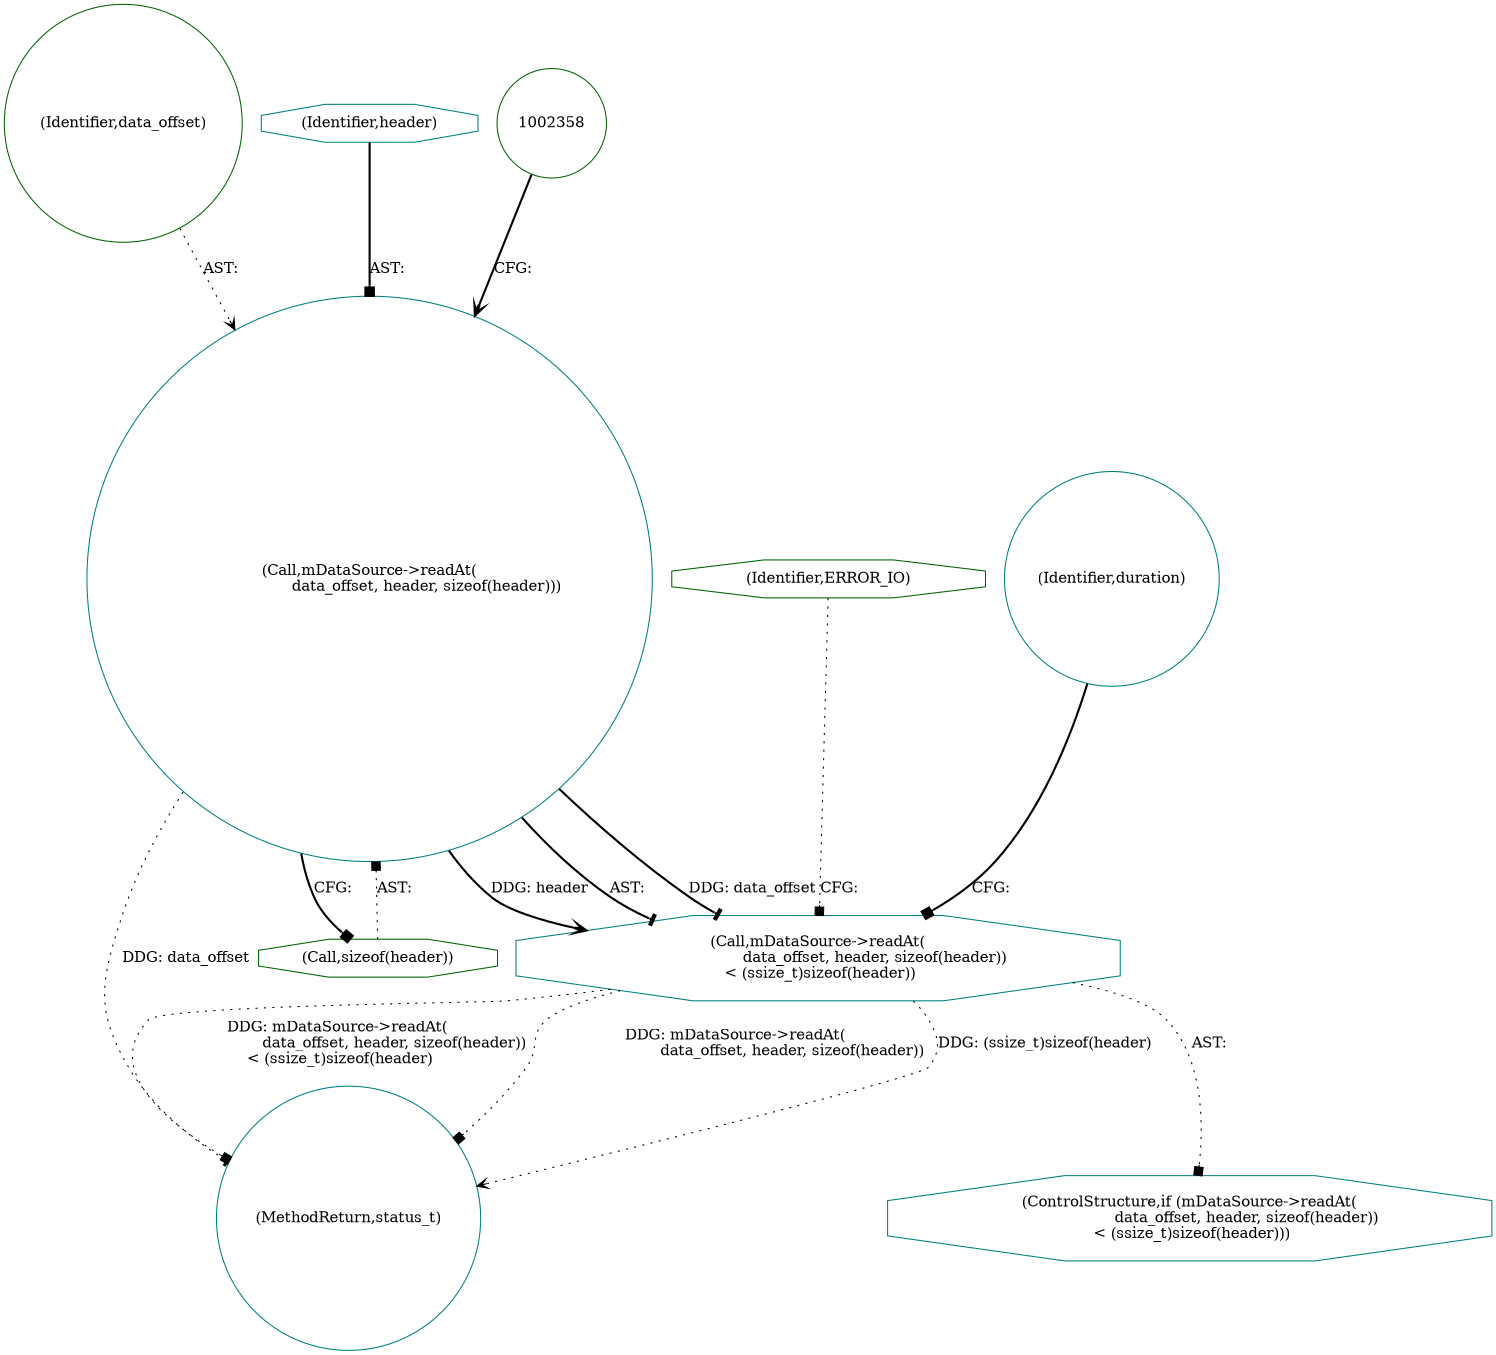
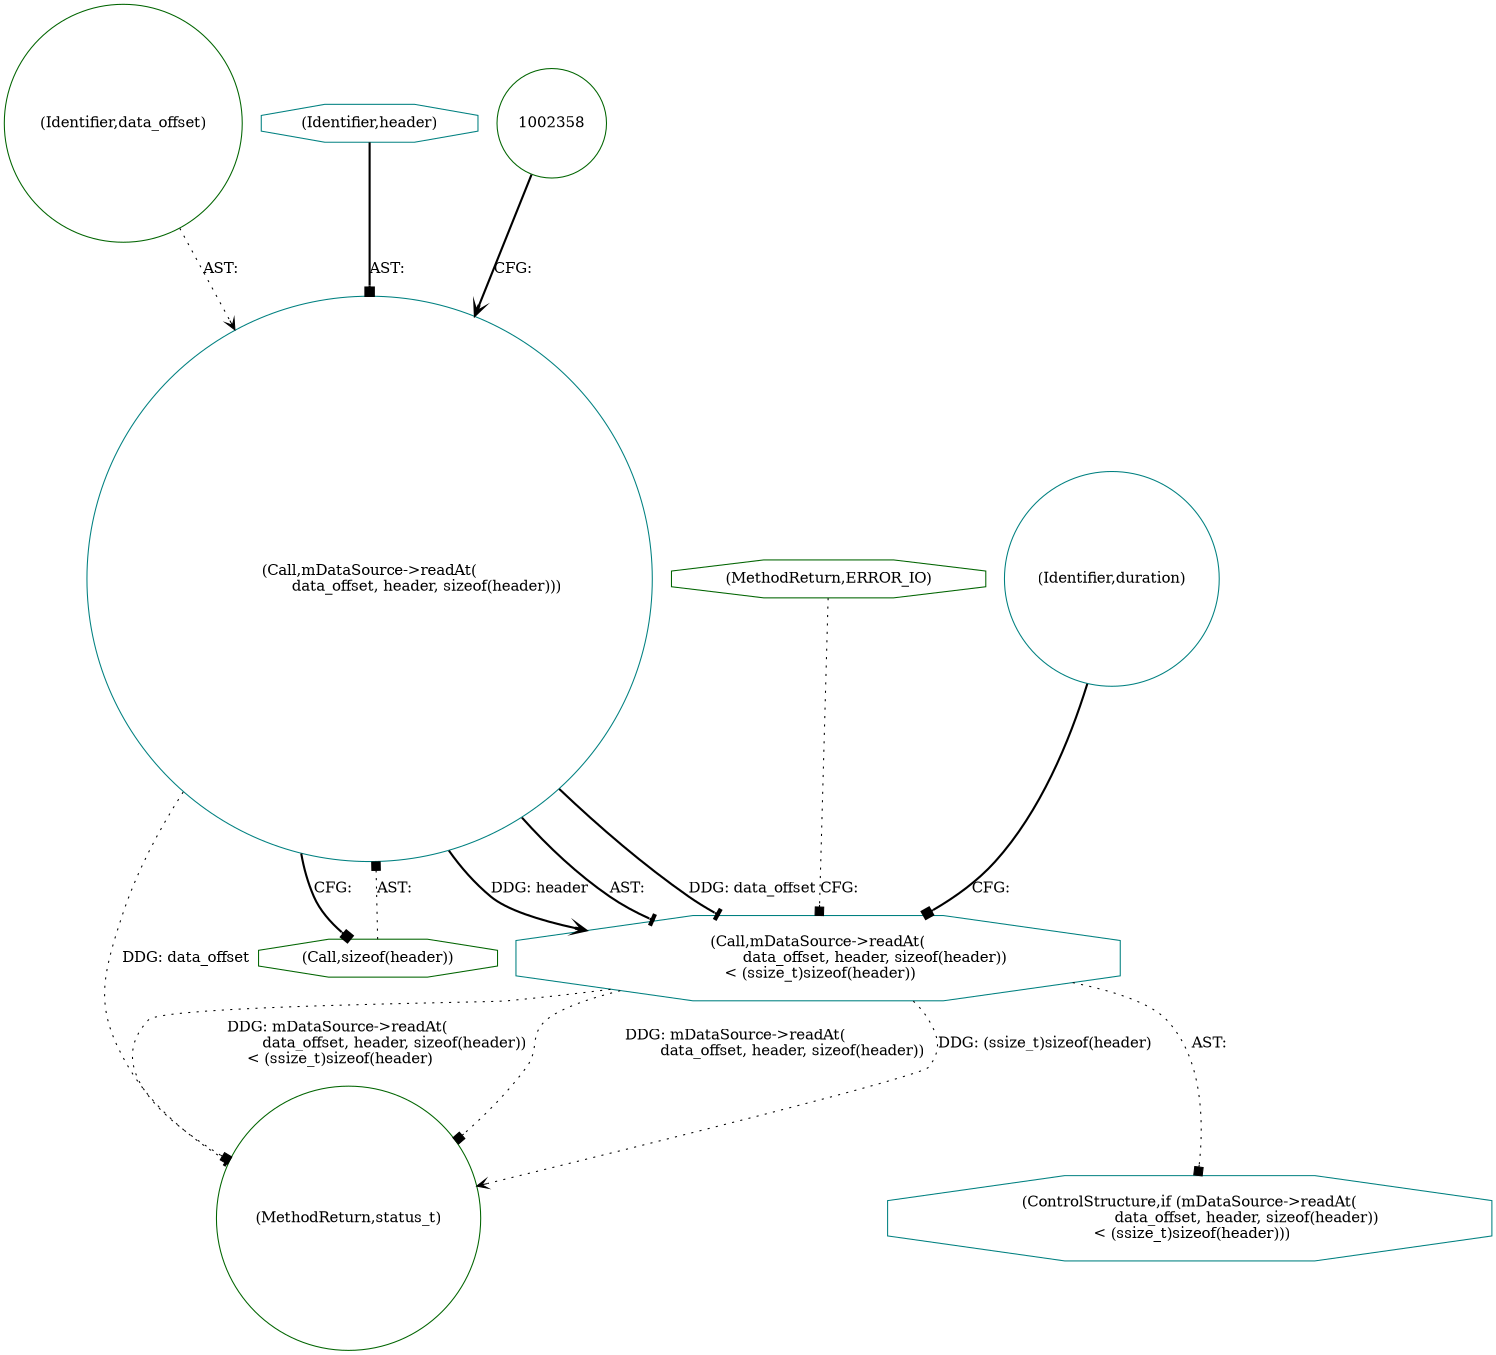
node "(Identifier,ERROR_IO)": label "(Identifier,ERROR_IO)" -> "(MethodReturn,ERROR_IO)"
node "(MethodReturn,status_t)": color teal -> darkgreen
